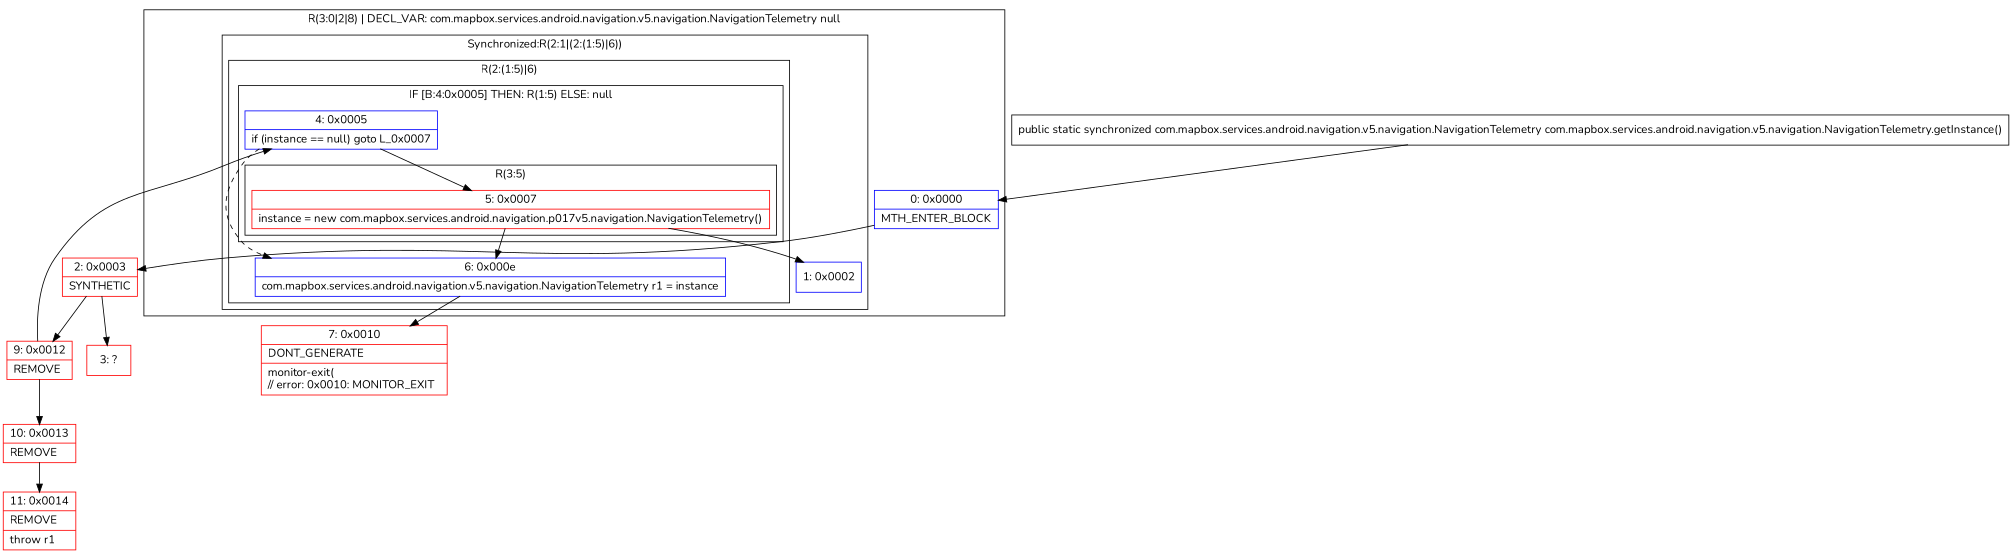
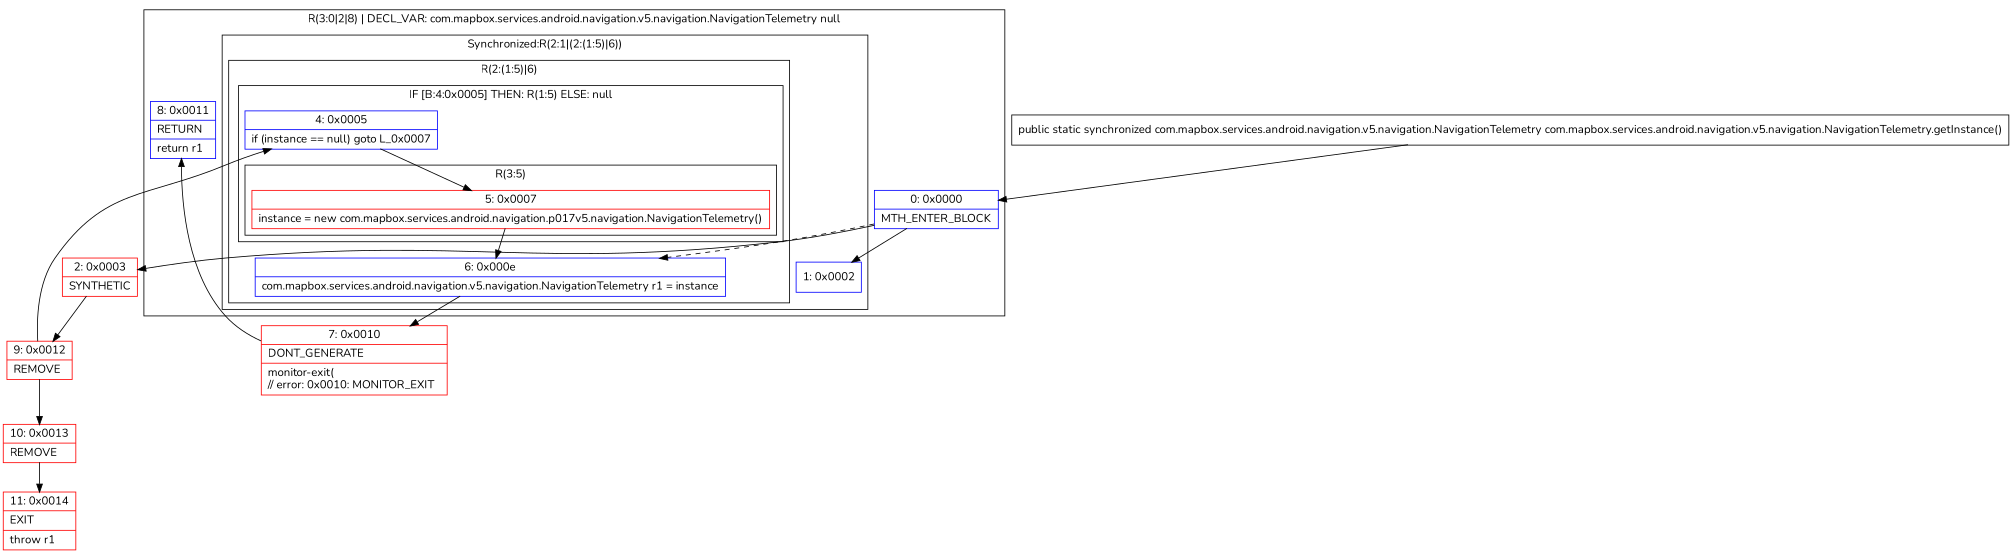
node "8: 0x0011": added
edge "4: 0x0005" -> "6: 0x000e": now "0: 0x0000" -> "6: 0x000e"
edge "5: 0x0007" -> "1: 0x0002": now "0: 0x0000" -> "1: 0x0002"
node "3: ?": removed
node "11: 0x0014": text "REMOVE" -> "EXIT"
